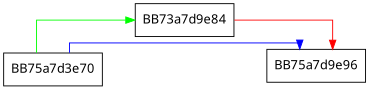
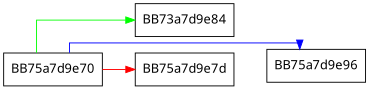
edge "BB73a7d9e84" -> "BB75a7d9e96": removed
node "BB75a7d3e70": label "BB75a7d3e70" -> "BB75a7d9e70"
node "BB75a7d9e7d": added
